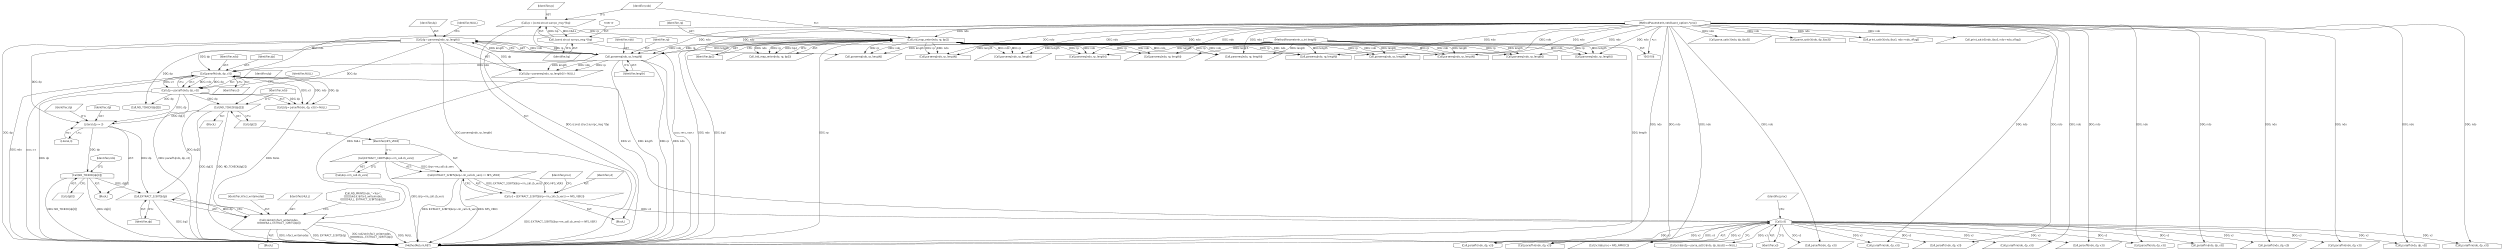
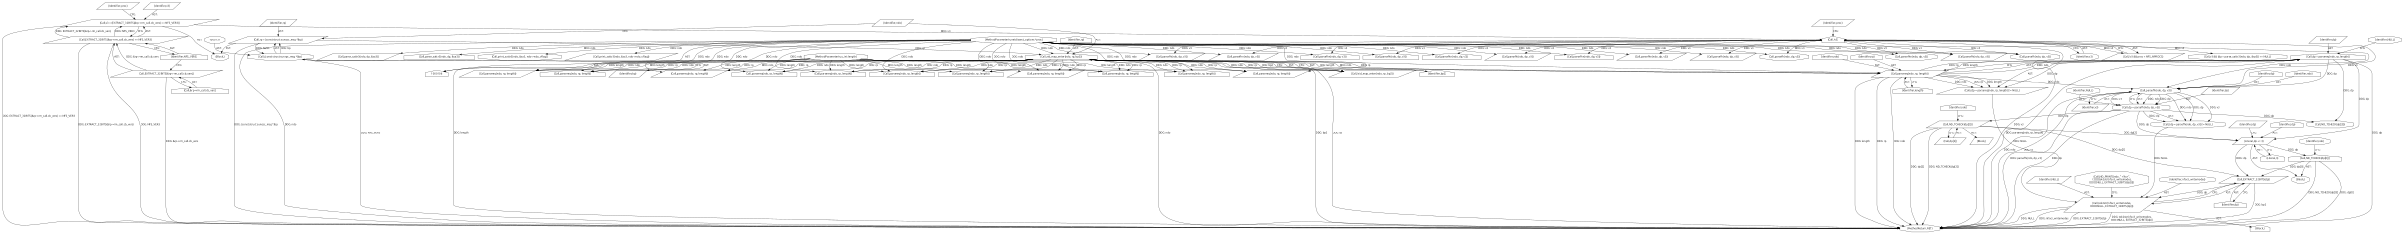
edge "(Call,dp = parsereq(ndo, rp, length))" -> "(Call,ND_TCHECK(dp[2]))": removed, label "DDG: dp"
edge "(Call,dp[2])" -> "(Identifier,NFS_VER3)": now "(Call,EXTRACT_32BITS(&rp->rm_call.cb_vers) == NFS_VER3)" -> "(Identifier,NFS_VER3)"
node "(Call,dp[0])": removed
